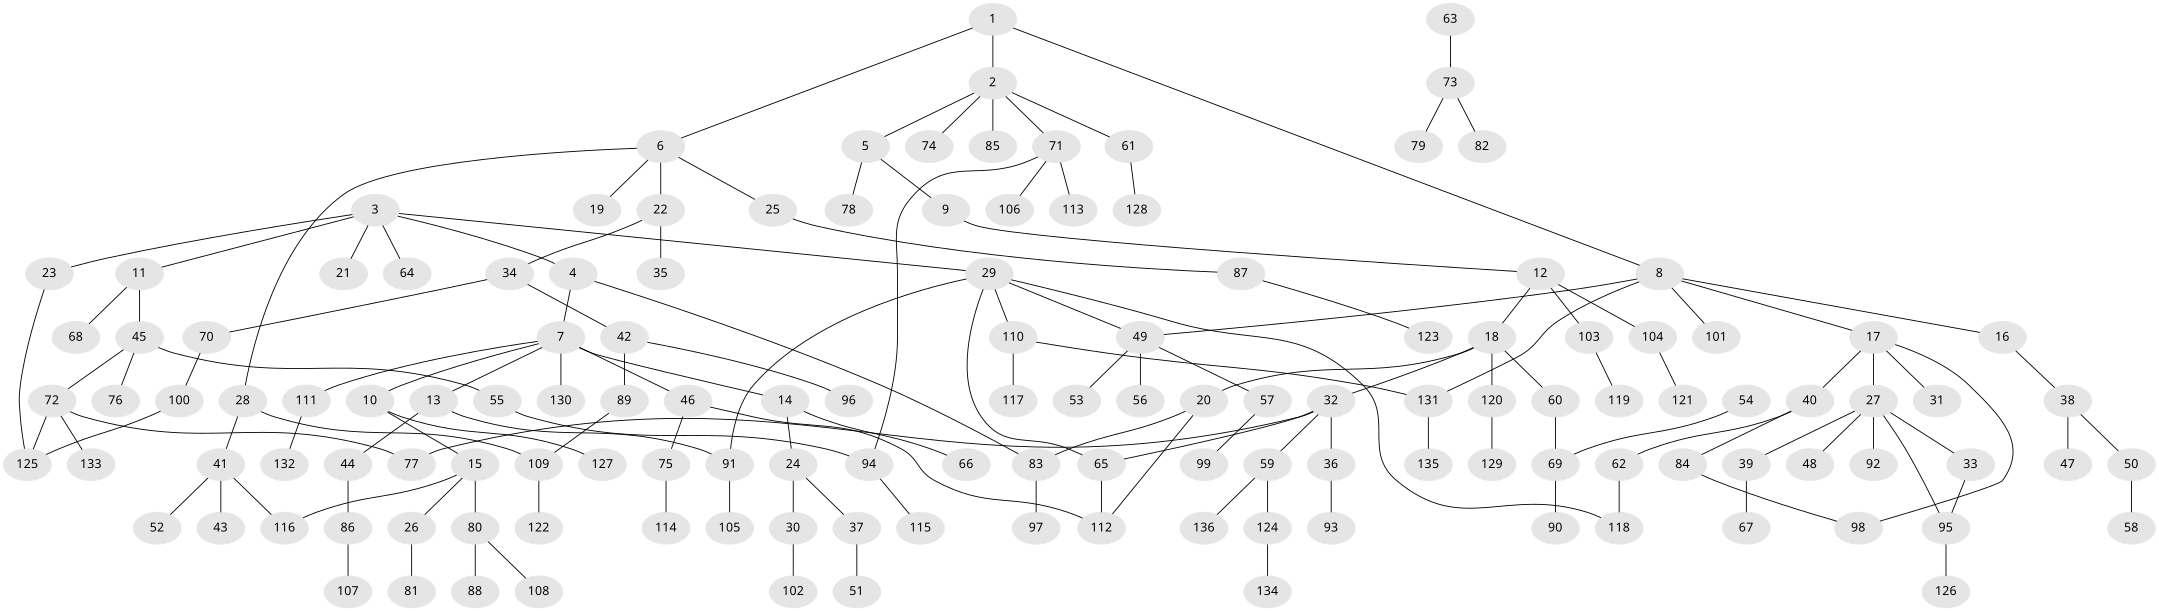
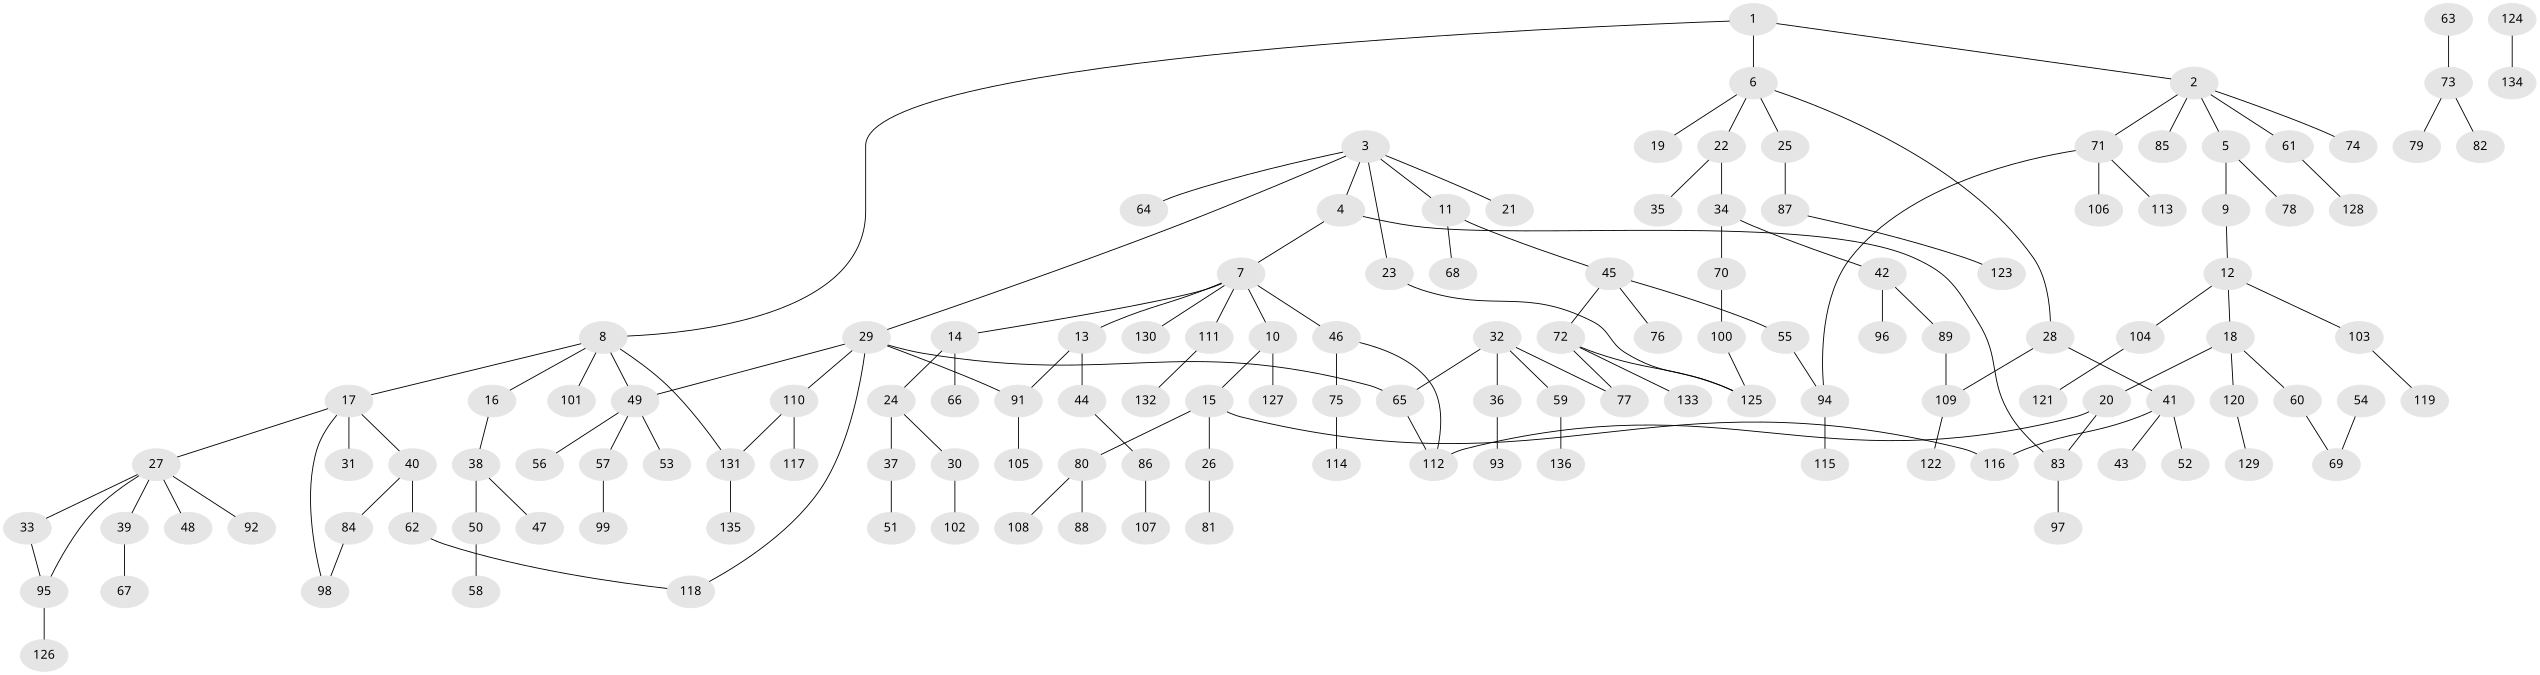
edge "18" -- "32": removed
edge "59" -- "124": removed
node "90": removed
